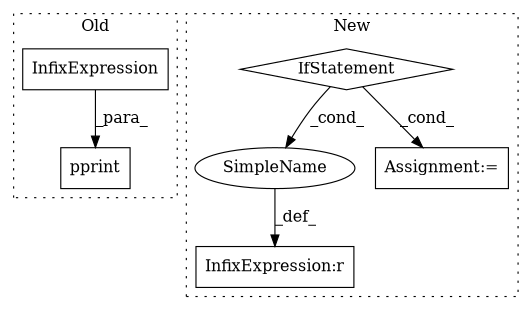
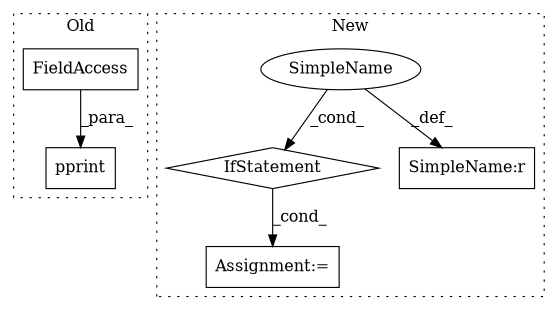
node "InfixExpression": label "InfixExpression" -> "FieldAccess"
edge "IfStatement" -> "SimpleName": reversed
node "InfixExpression:r": label "InfixExpression:r" -> "SimpleName:r"
